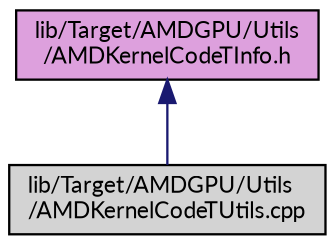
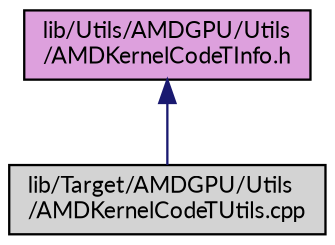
node "lib/Target/AMDGPU/Utils /AMDKernelCodeTInfo.h": label "lib/Target/AMDGPU/Utils /AMDKernelCodeTInfo.h" -> "lib/Utils/AMDGPU/Utils /AMDKernelCodeTInfo.h"
